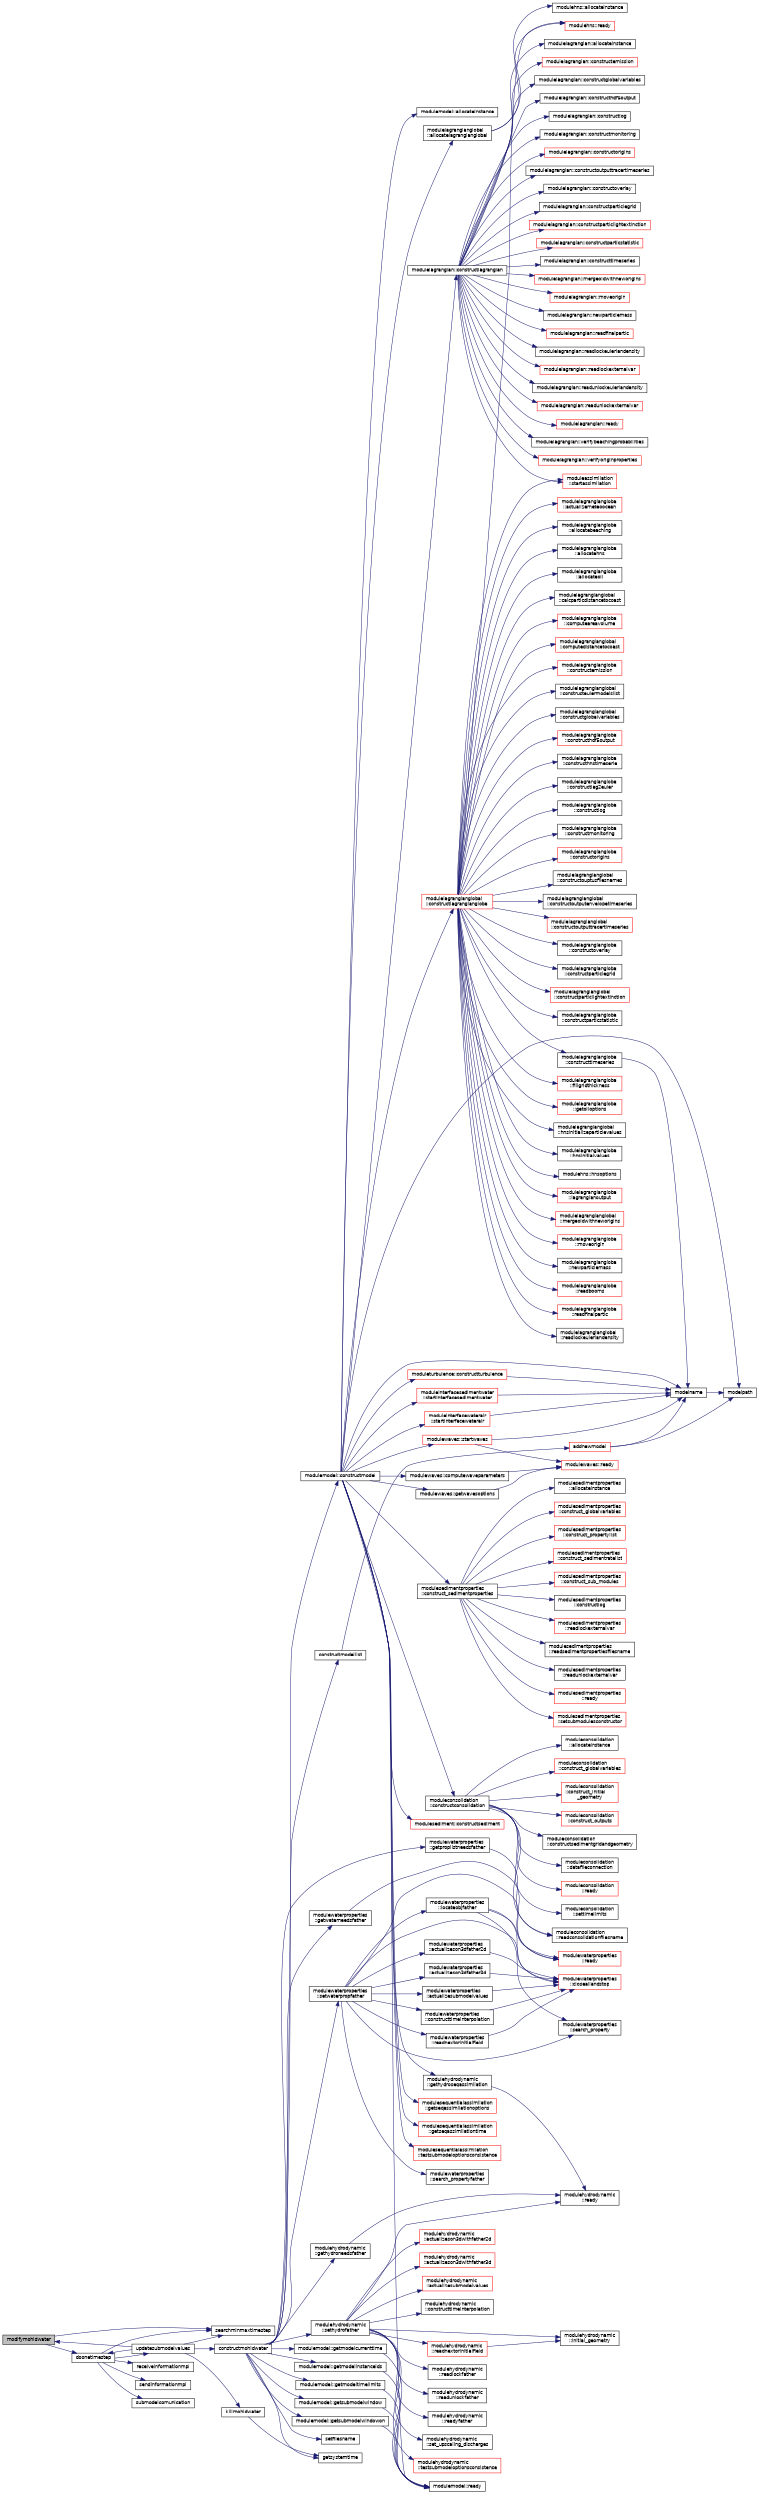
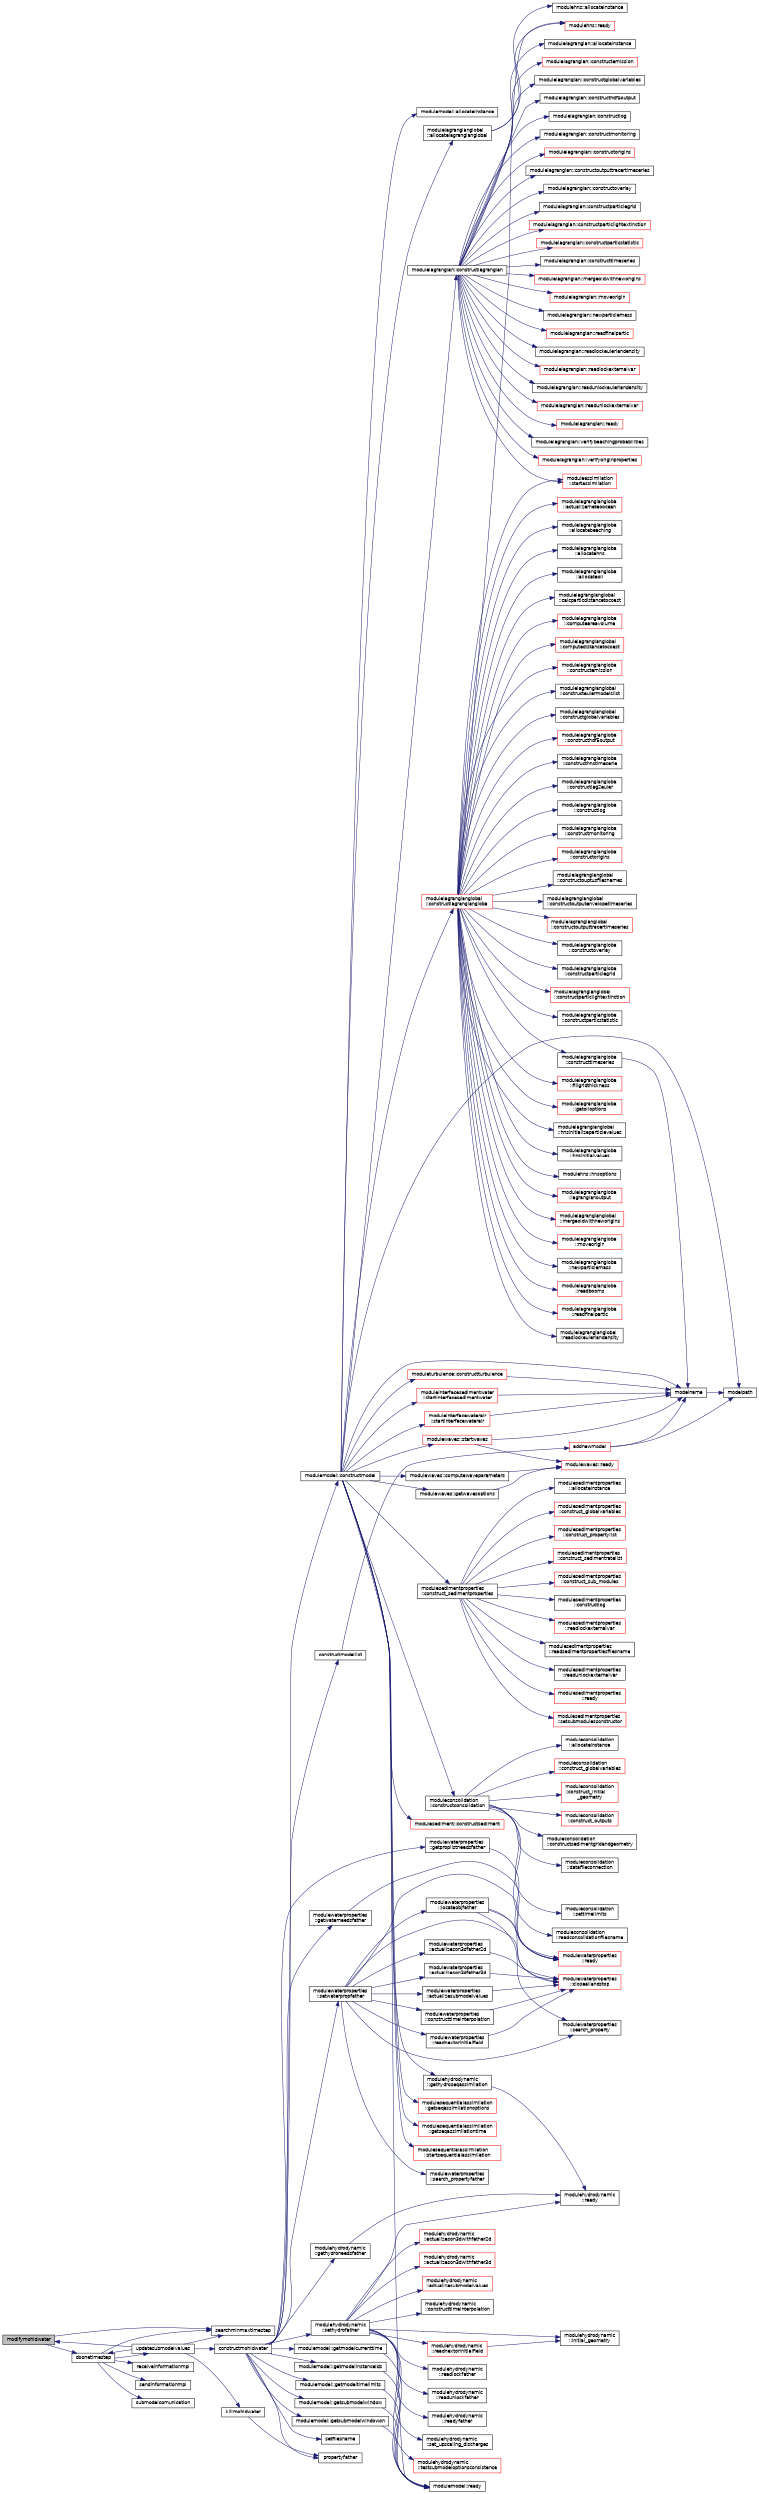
edge "modulewaterproperties ::getproplistneedsfather" -> "moduleconsolidation ::readconsolidationfilesname": now "modulewaterproperties ::getproplistneedsfather" -> "modulewaterproperties ::ready"
node "moduleconsolidation ::ready": removed
node "modulesequentialassimilation ::testsubmodeloptionsconsistence": label "modulesequentialassimilation ::testsubmodeloptionsconsistence" -> "modulesequentialassimilation ::startsequentialassimilation"
node "getsystemtime": label "getsystemtime" -> "propertyfather"
